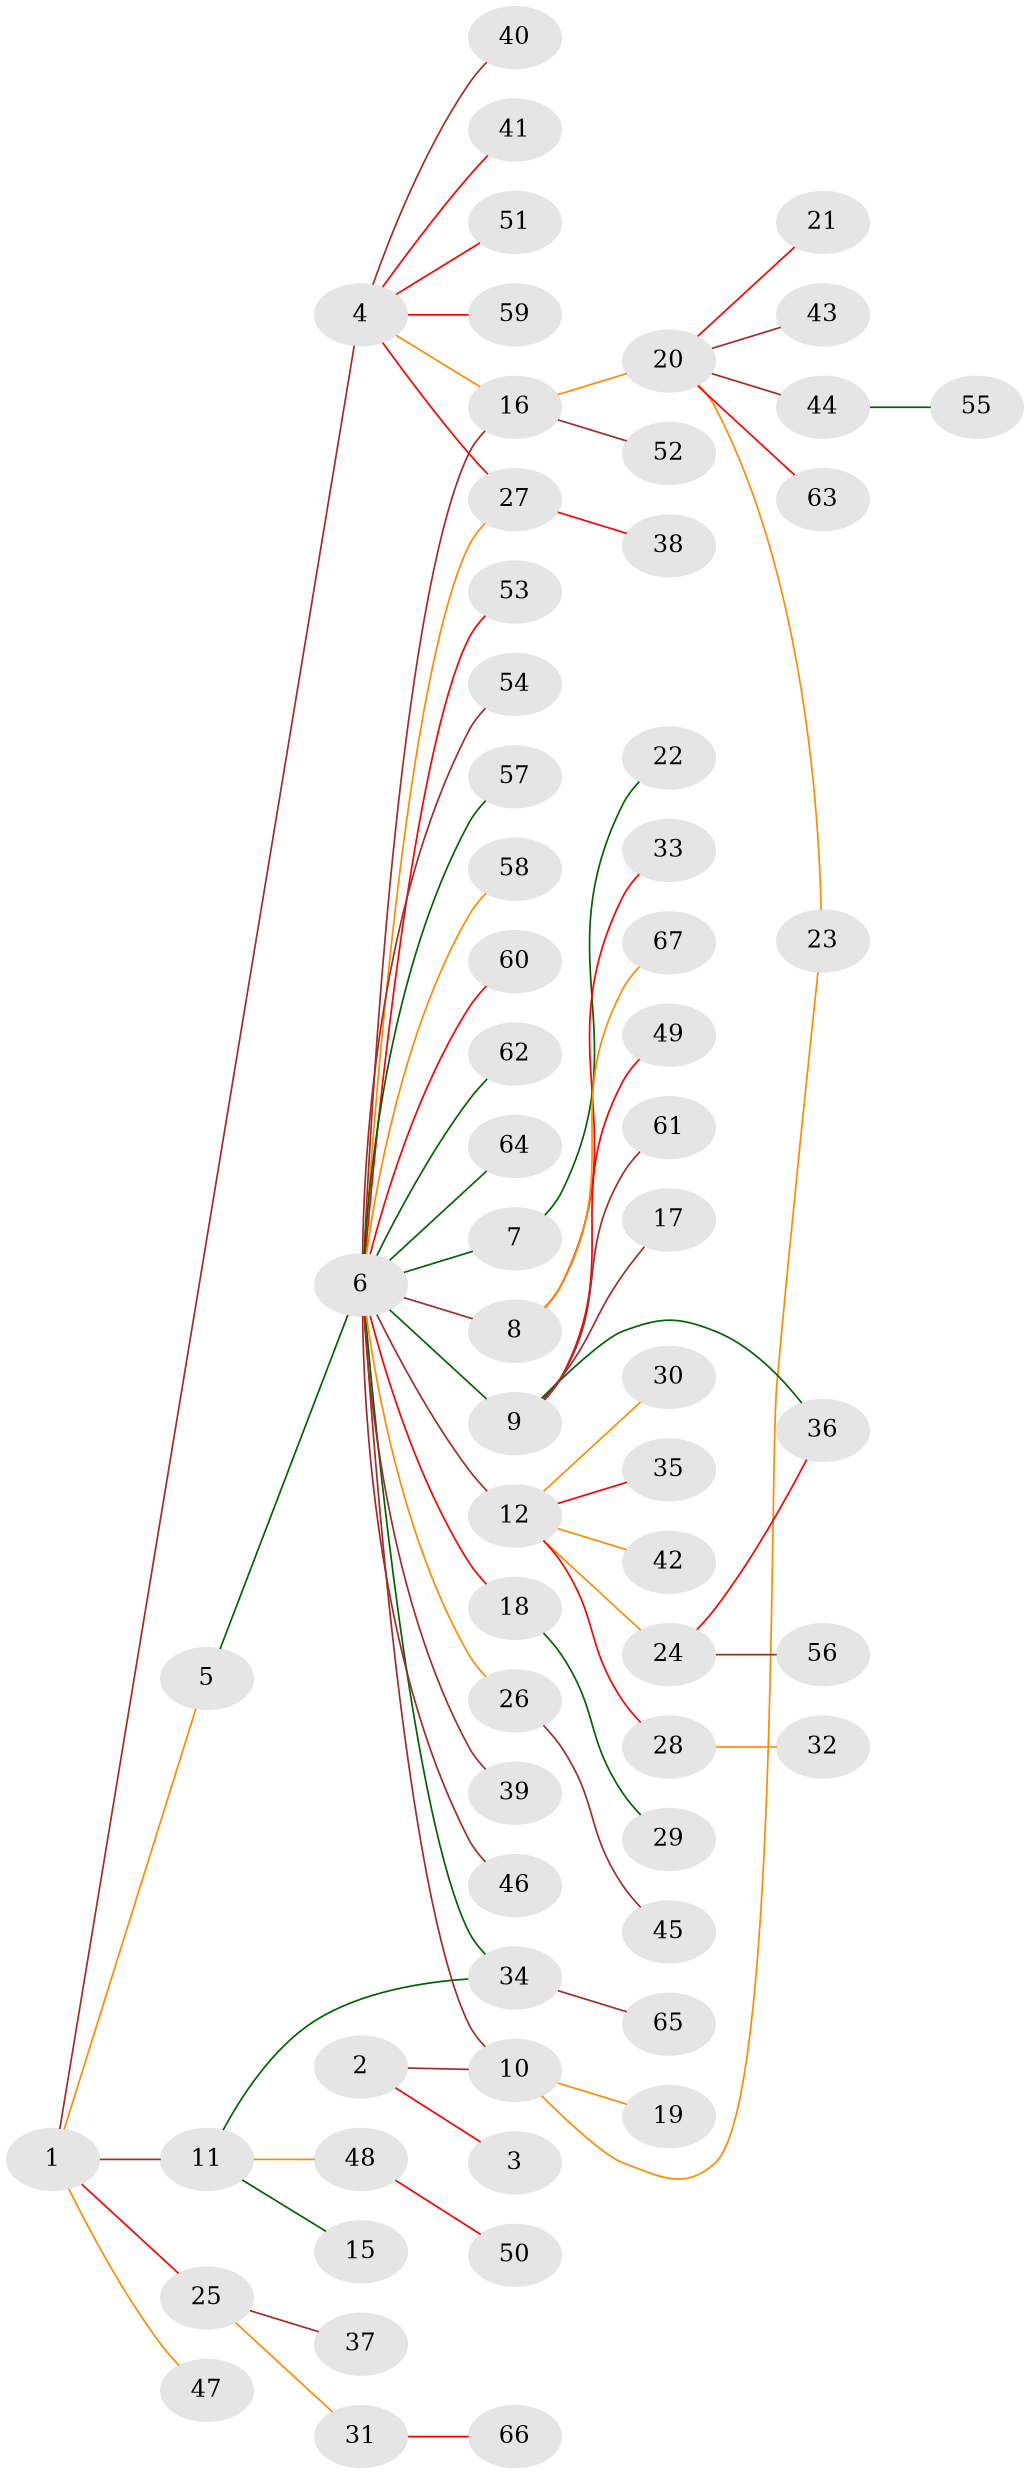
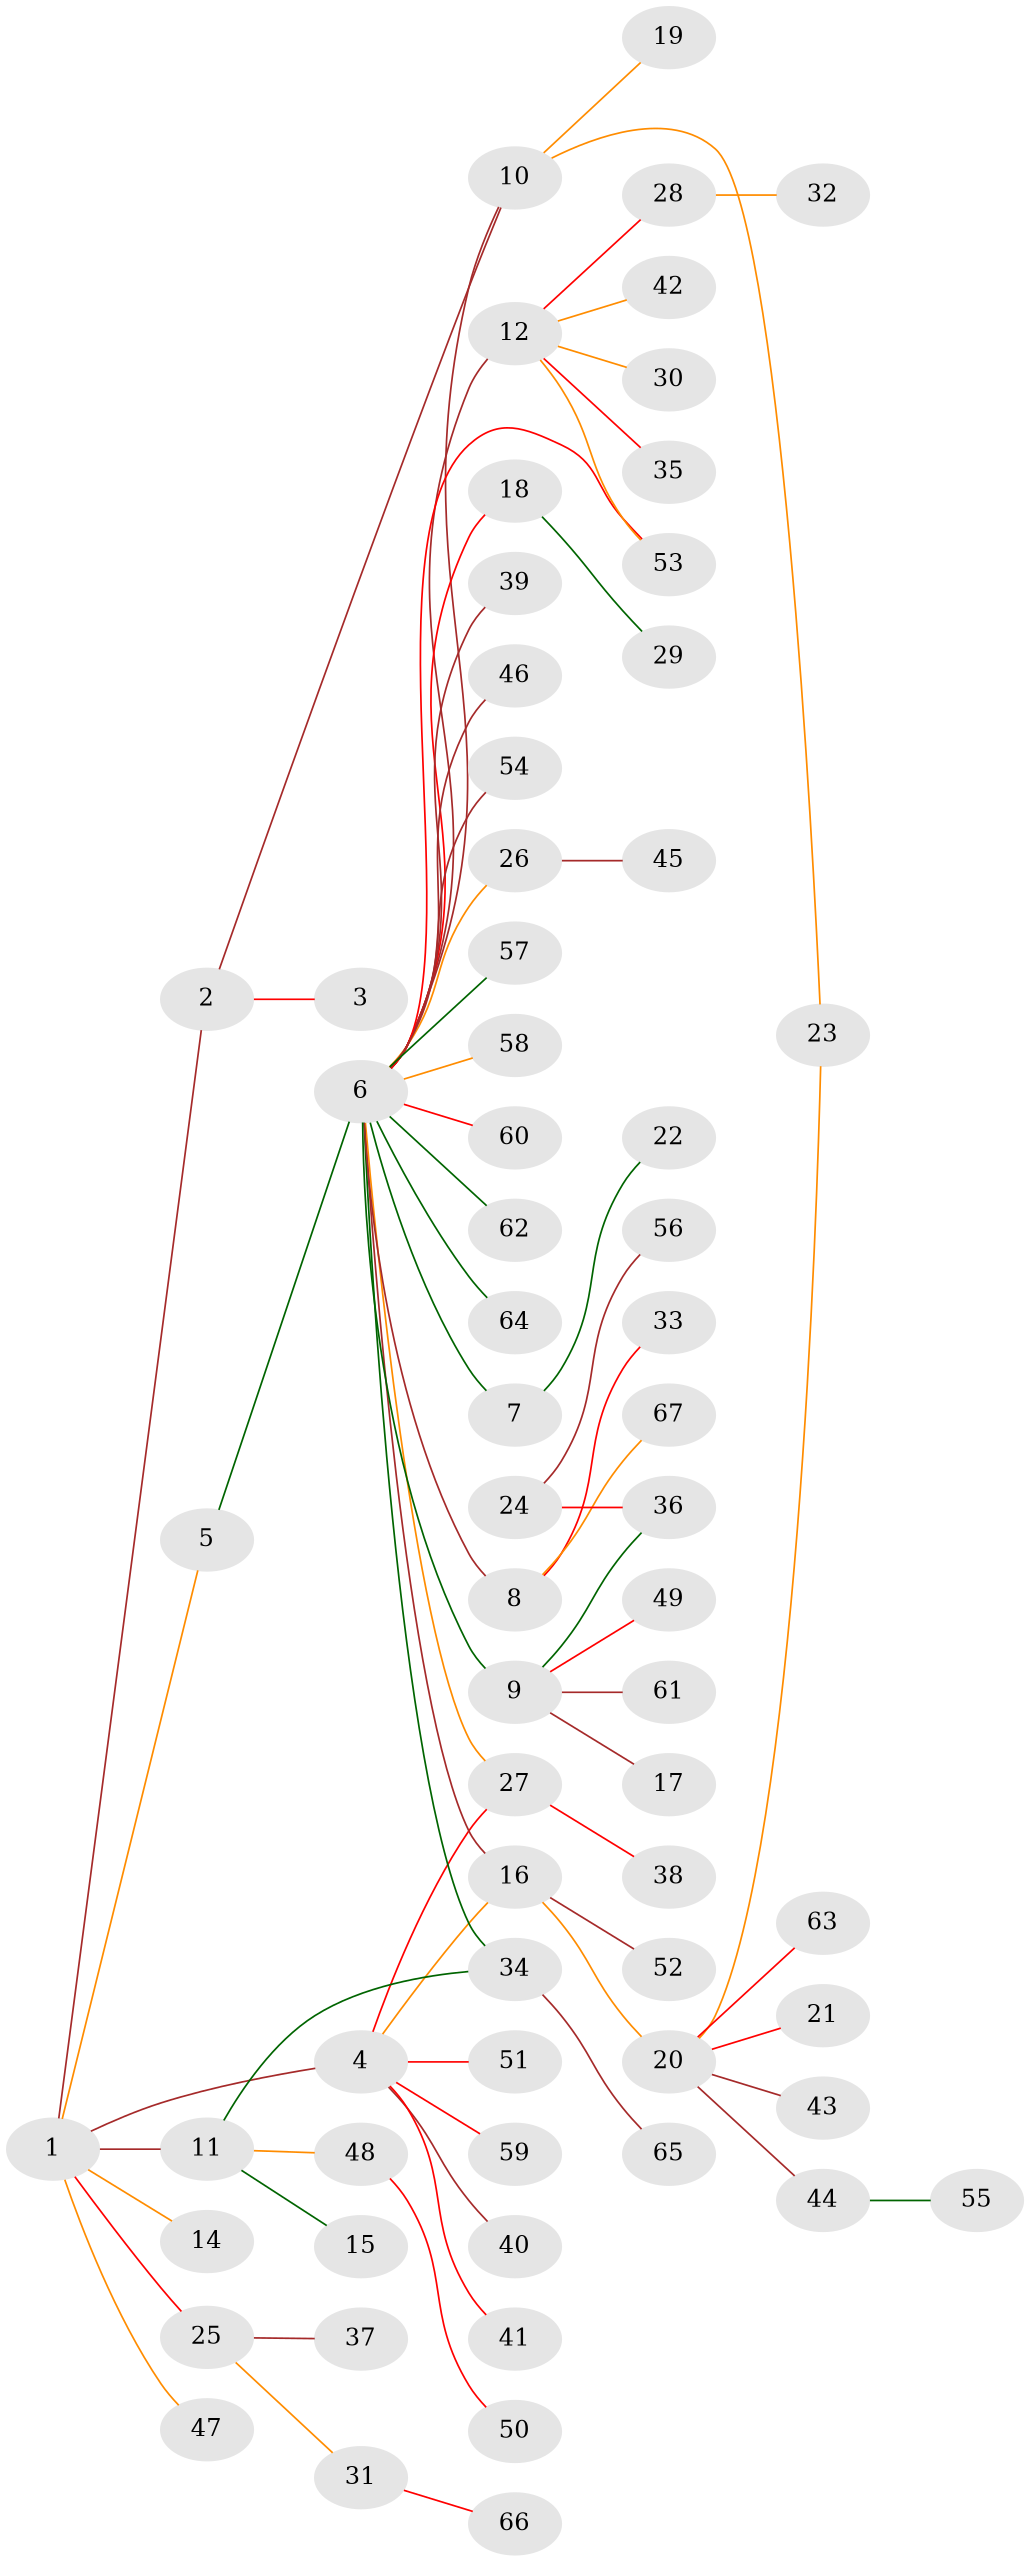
edge "2" -- "1": added
edge "12" -- "24": now "12" -- "53"
node "14": added
